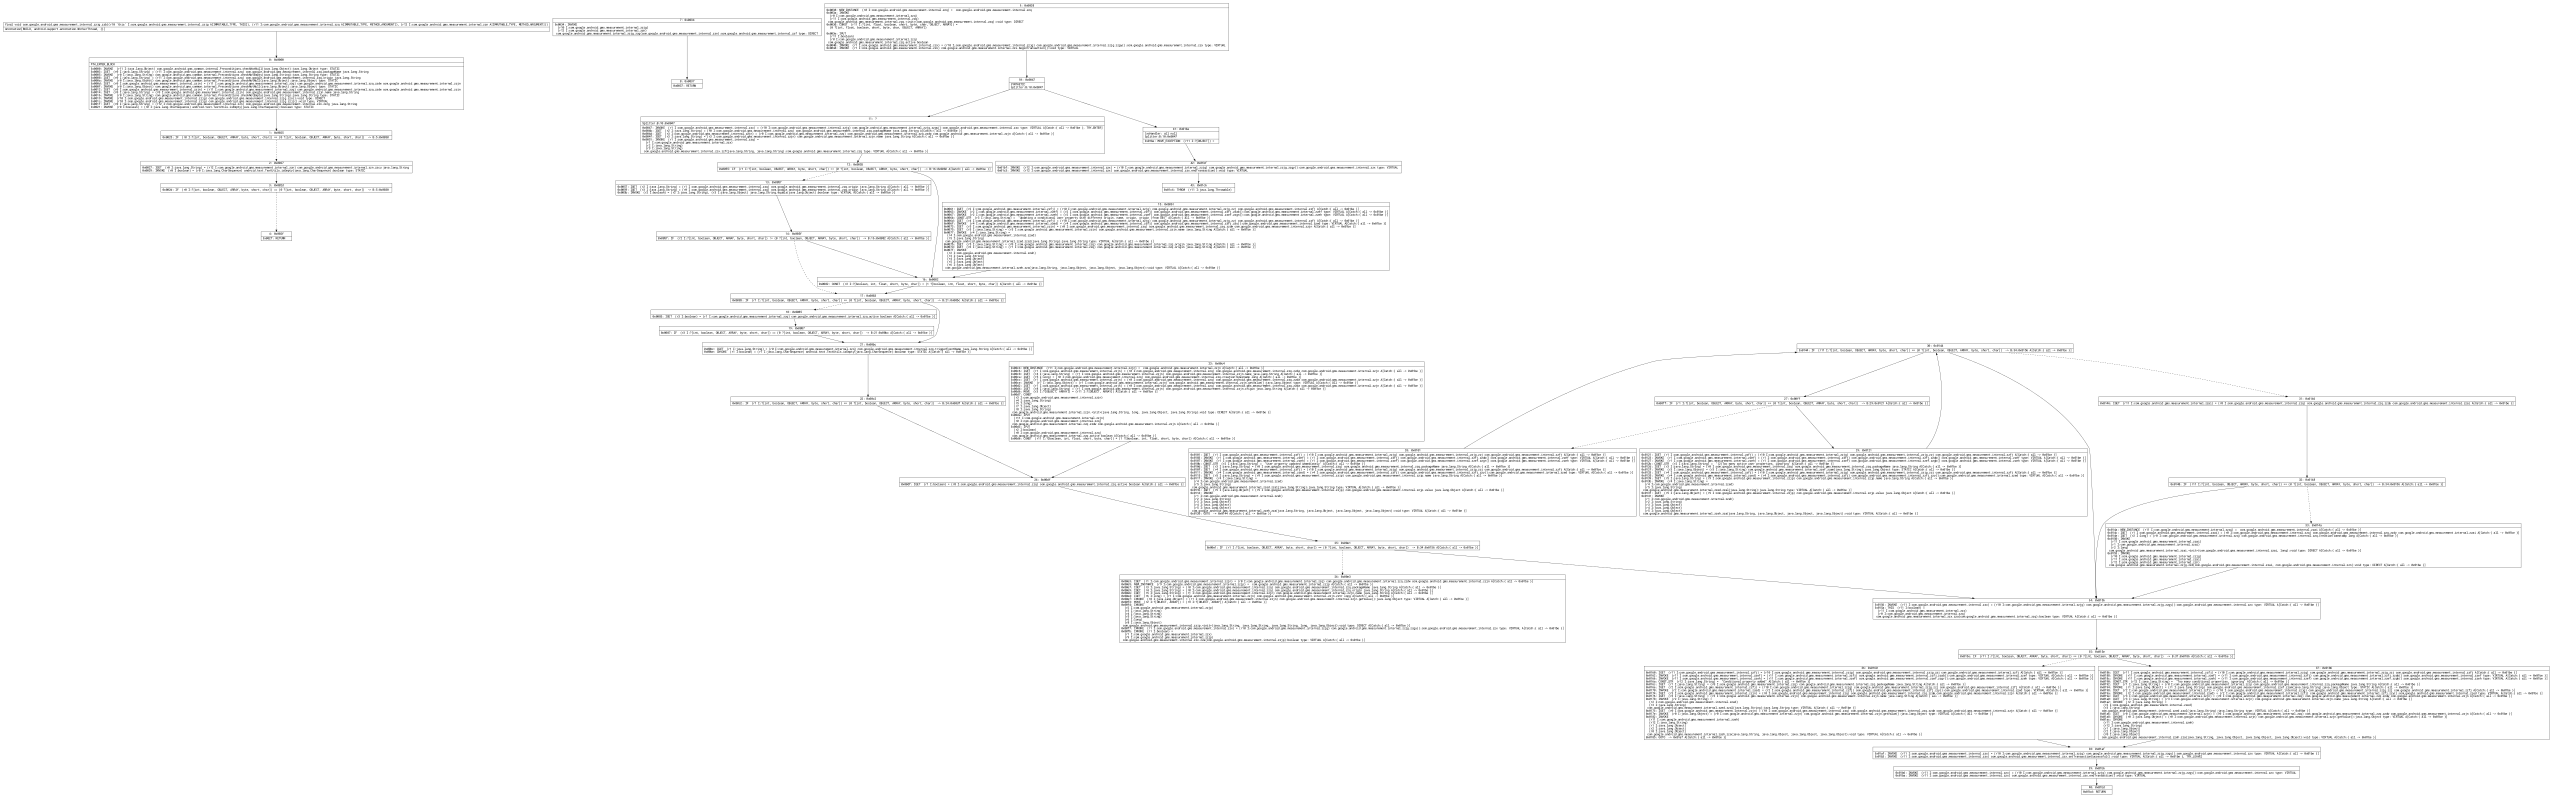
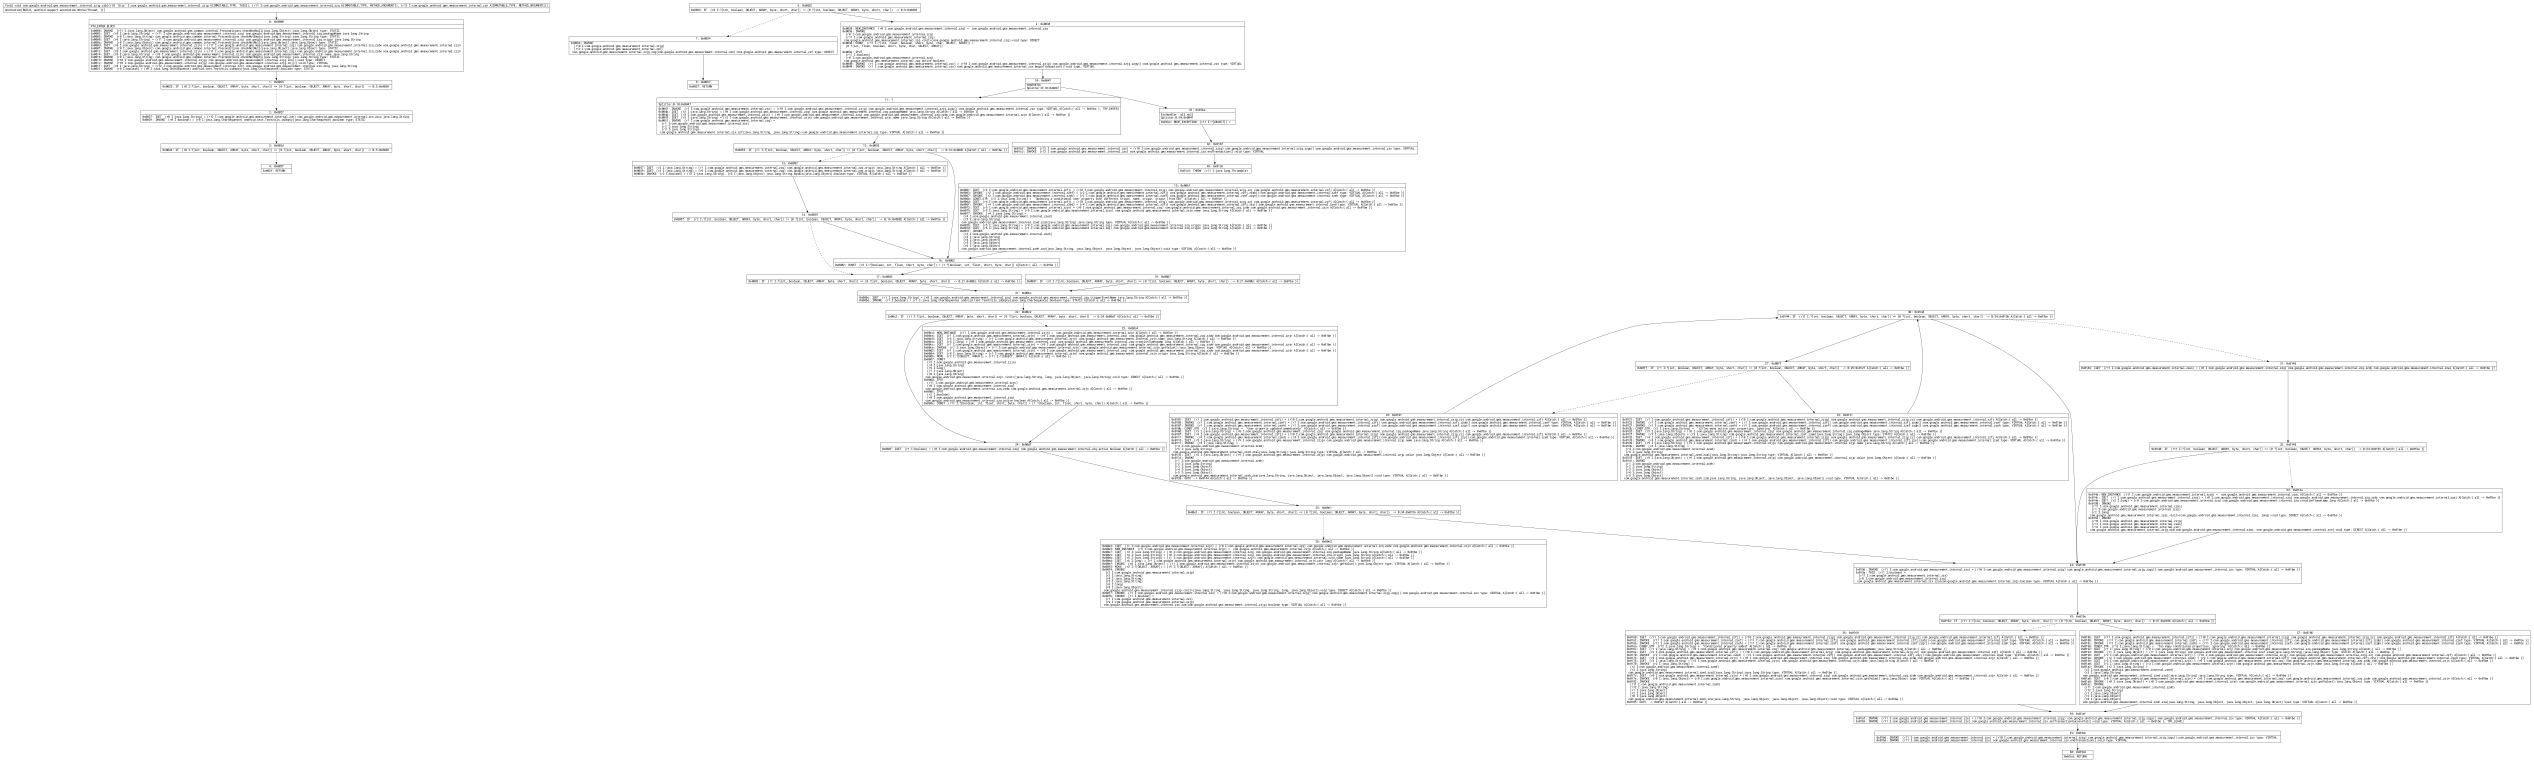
node "6: 0x0032": added
node "18: 0x0085": removed
edge "22: 0x00c2" -> "23: 0x00c4": added
